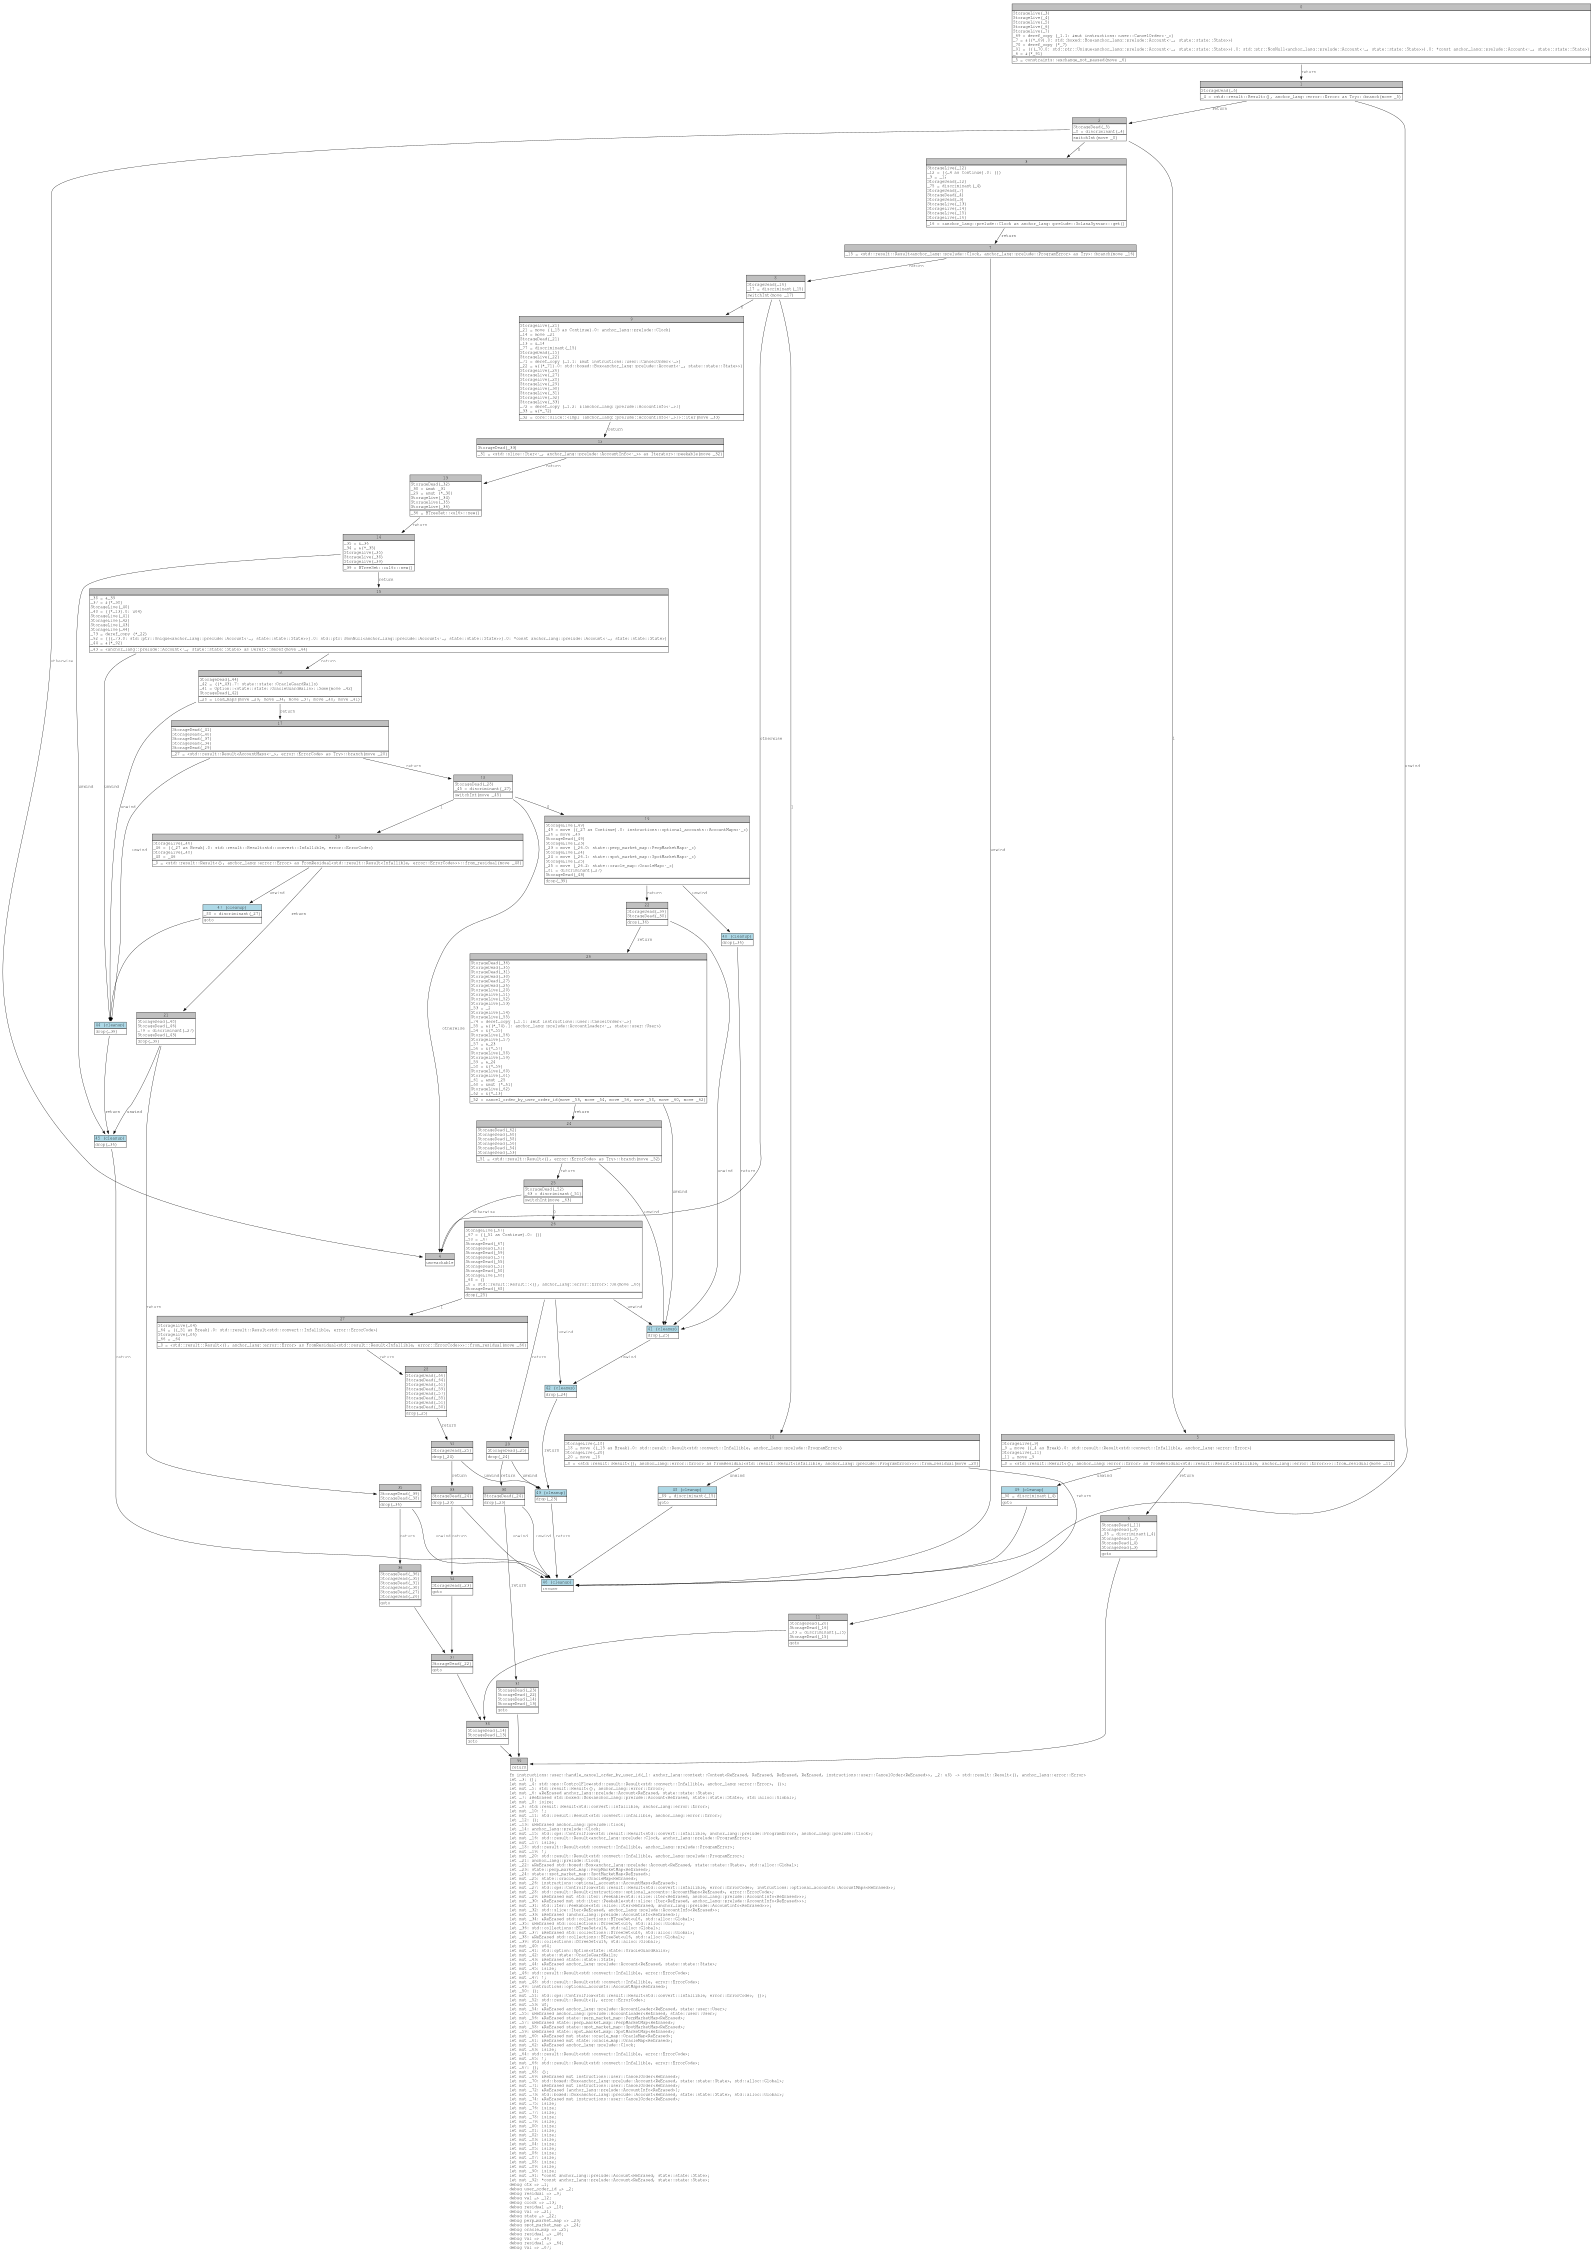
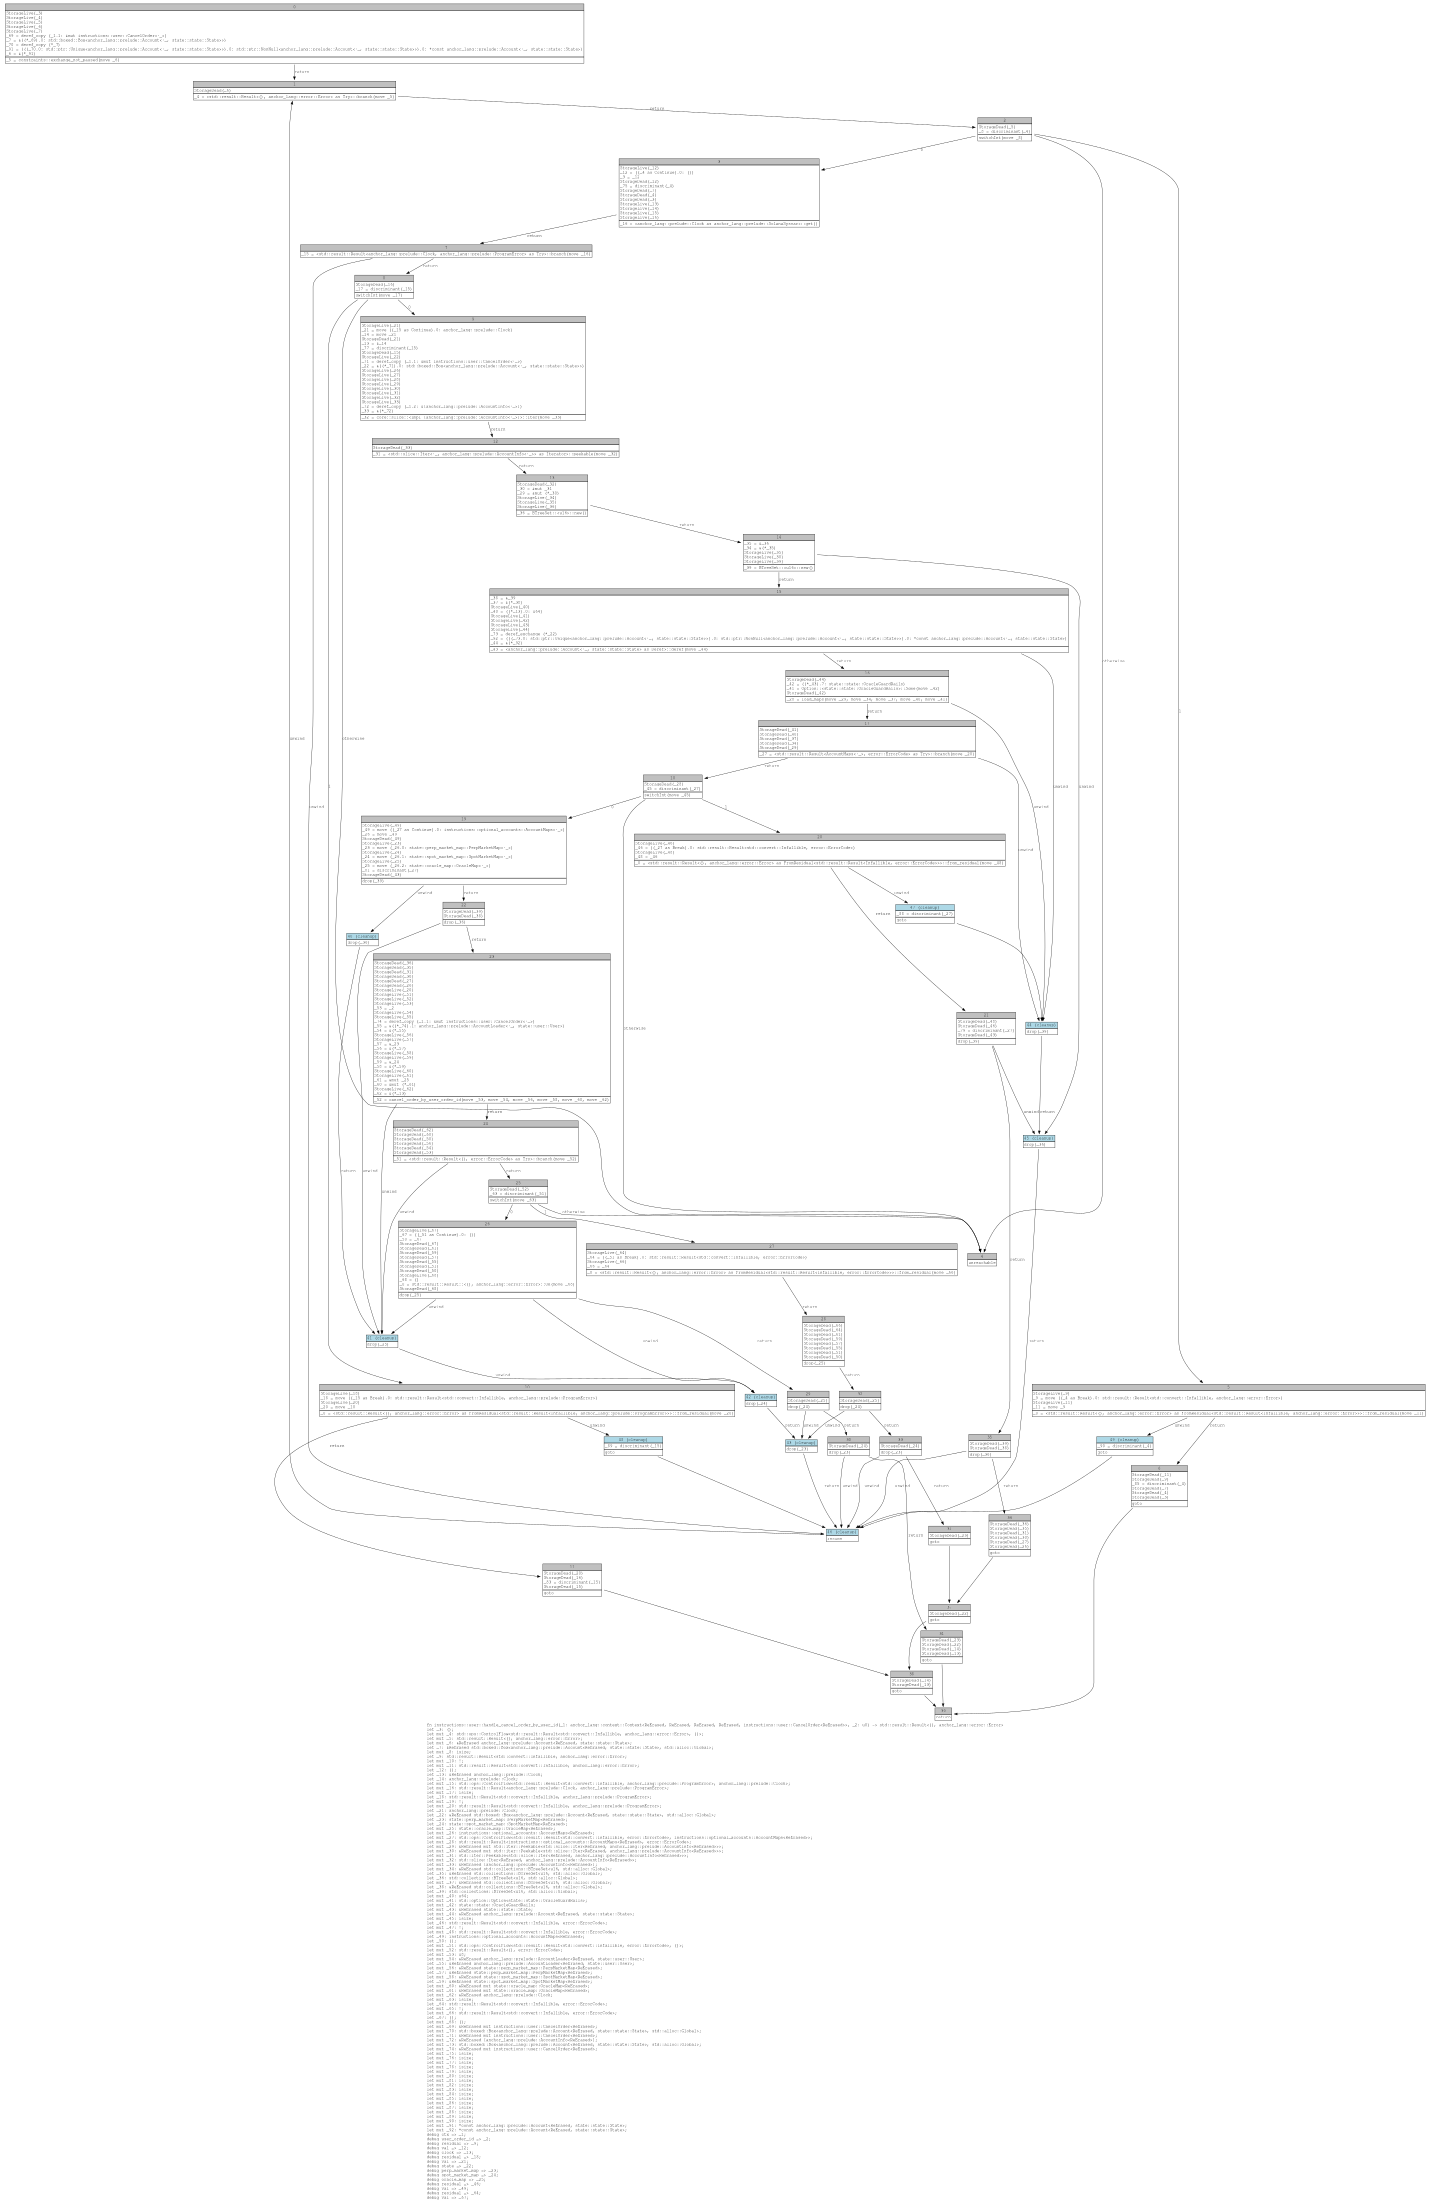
node "15": text "_73 = deref_copy (*_22)" -> "_73 = deref_exchange (*_22)"
edge "1" -> "46 (cleanup)": reversed
edge "26" -> "27": now "25" -> "27"
